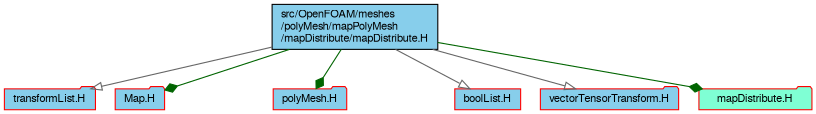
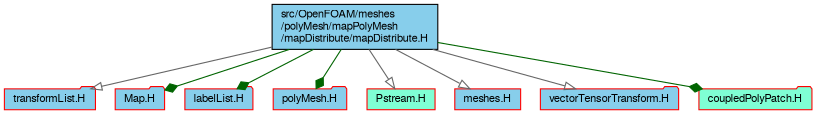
node "labelList.H": added
node "Pstream.H": added
node "boolList.H": label "boolList.H" -> "meshes.H"
node "mapDistribute.H": label "mapDistribute.H" -> "coupledPolyPatch.H"
